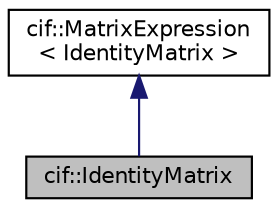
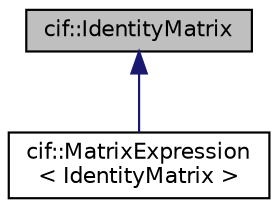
edge "cif::IdentityMatrix" -> "cif::MatrixExpression < IdentityMatrix >": reversed
